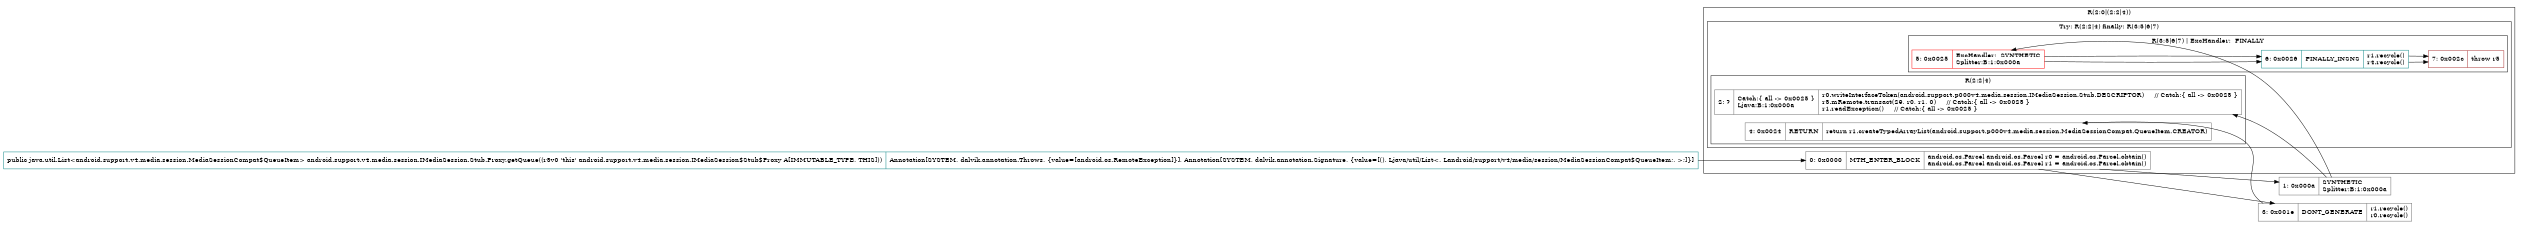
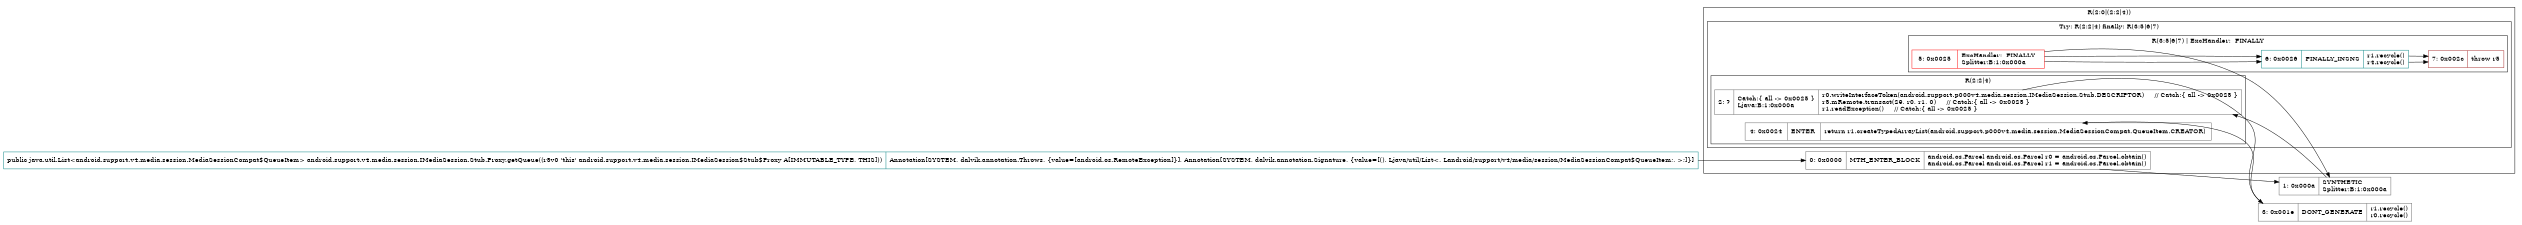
edge "1: 0x000a" -> "5: 0x0025": reversed
node "5: 0x0025": text "ExcHandler:  SYNTHETIC" -> "ExcHandler:  FINALLY"
node "4: 0x0024": text "RETURN" -> "ENTER"
edge "0: 0x0000" -> "3: 0x001e": now "2: ?" -> "3: 0x001e"
